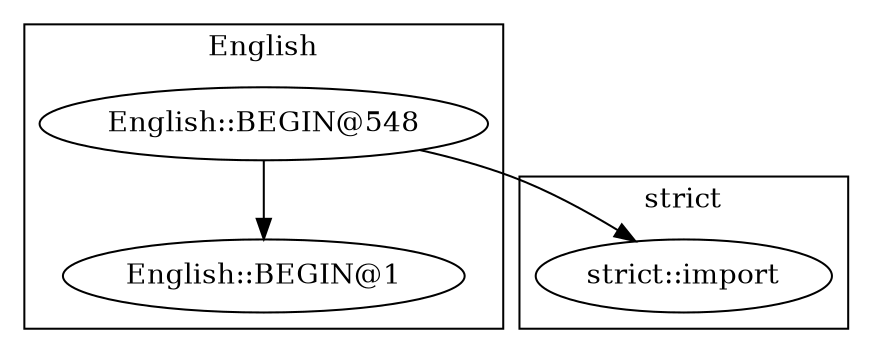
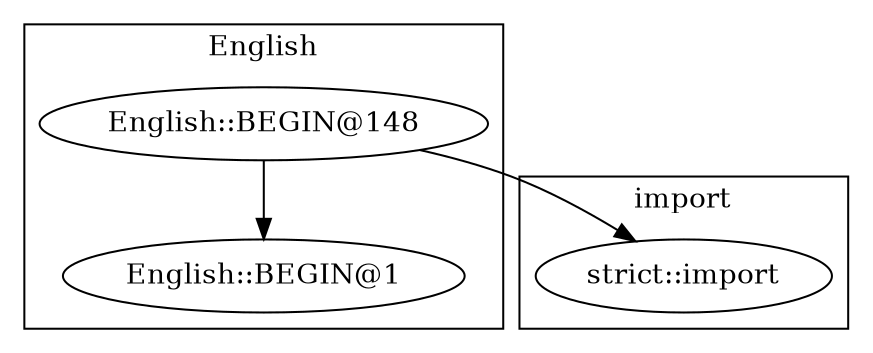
node "English::BEGIN@548": label "English::BEGIN@548" -> "English::BEGIN@148"
cluster "strict": label "strict" -> "import"
